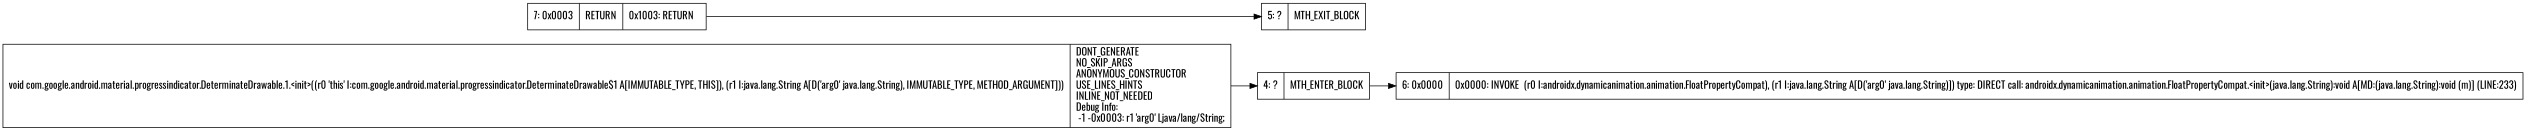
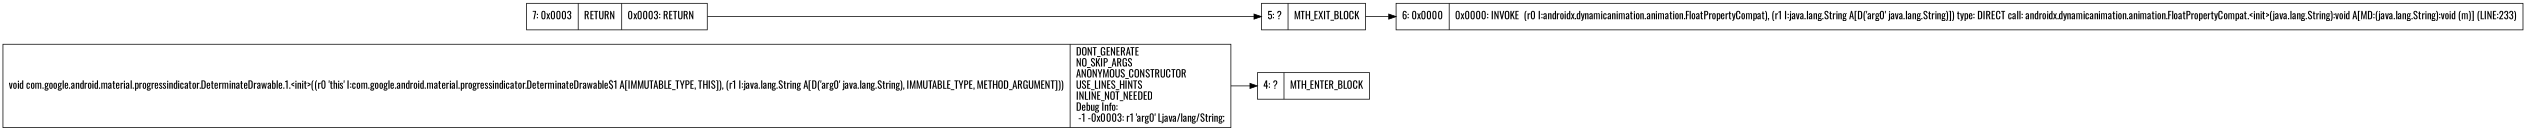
node "7: 0x0003": text "0x1003: RETURN" -> "0x0003: RETURN"
edge "4: ?" -> "6: 0x0000": now "5: ?" -> "6: 0x0000"
